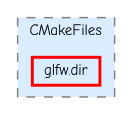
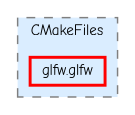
node "glfw.dir": label "glfw.dir" -> "glfw.glfw"
